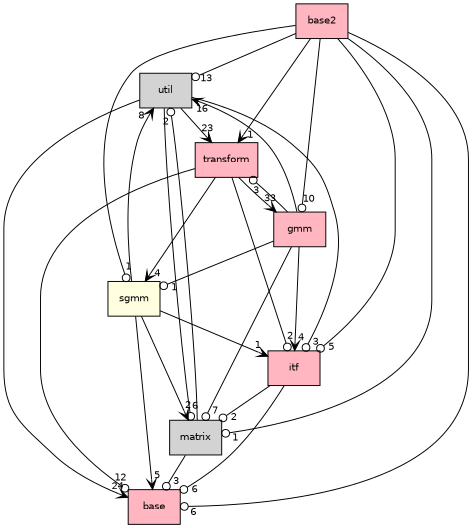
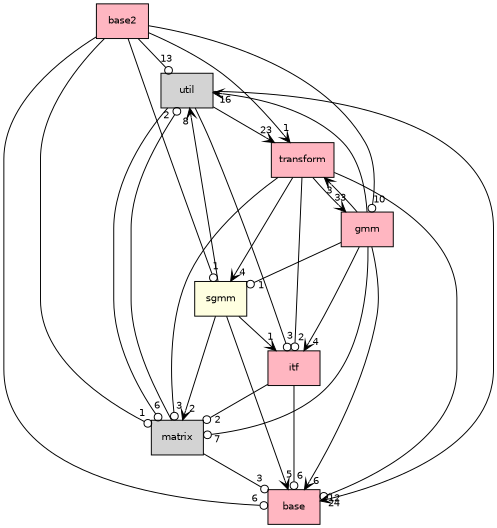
edge "gmm" -> "transform": arrowhead odot -> vee
edge "base2" -> "itf": removed
edge "transform" -> "matrix": added
edge "gmm" -> "base": added
